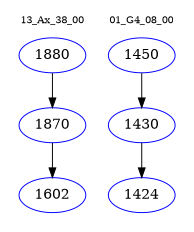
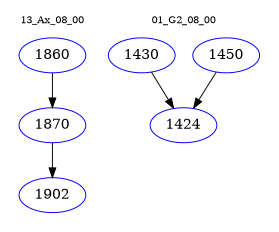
cluster "13_Ax_38_00": label "13_Ax_38_00" -> "13_Ax_08_00"
cluster "01_G4_08_00": label "01_G4_08_00" -> "01_G2_08_00"
node "1880": label "1880" -> "1860"
edge "1450" -> "1430": now "1450" -> "1424"
node "1602": label "1602" -> "1902"
